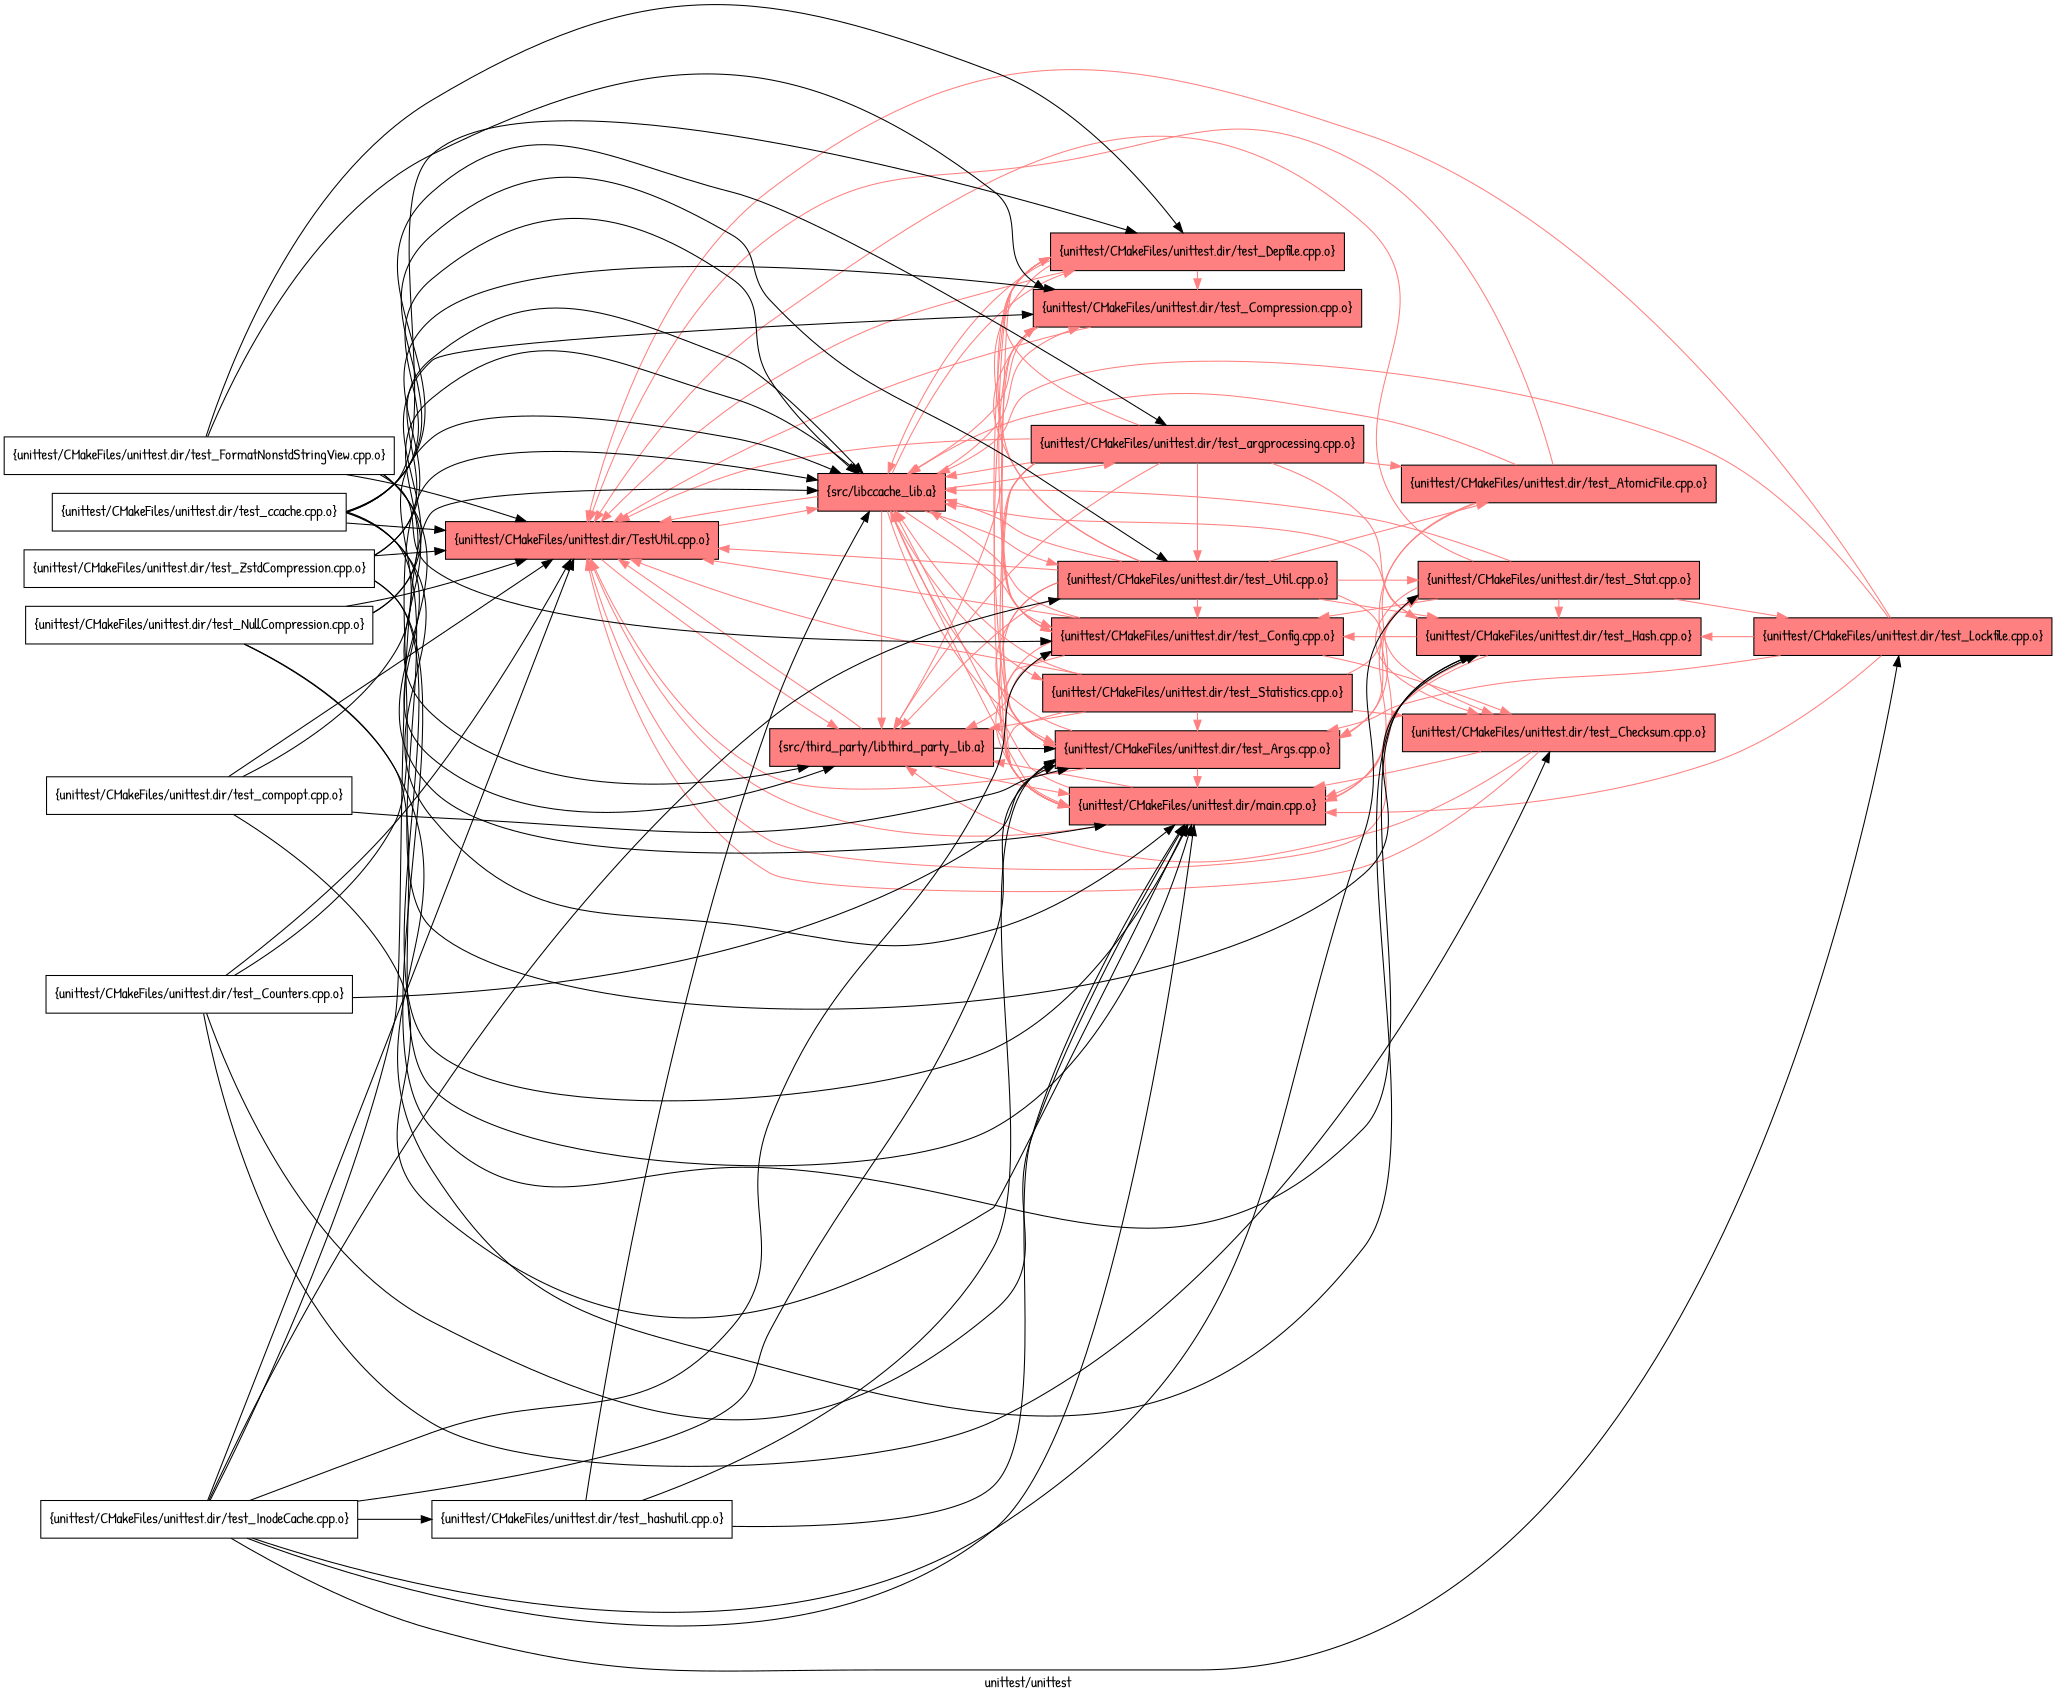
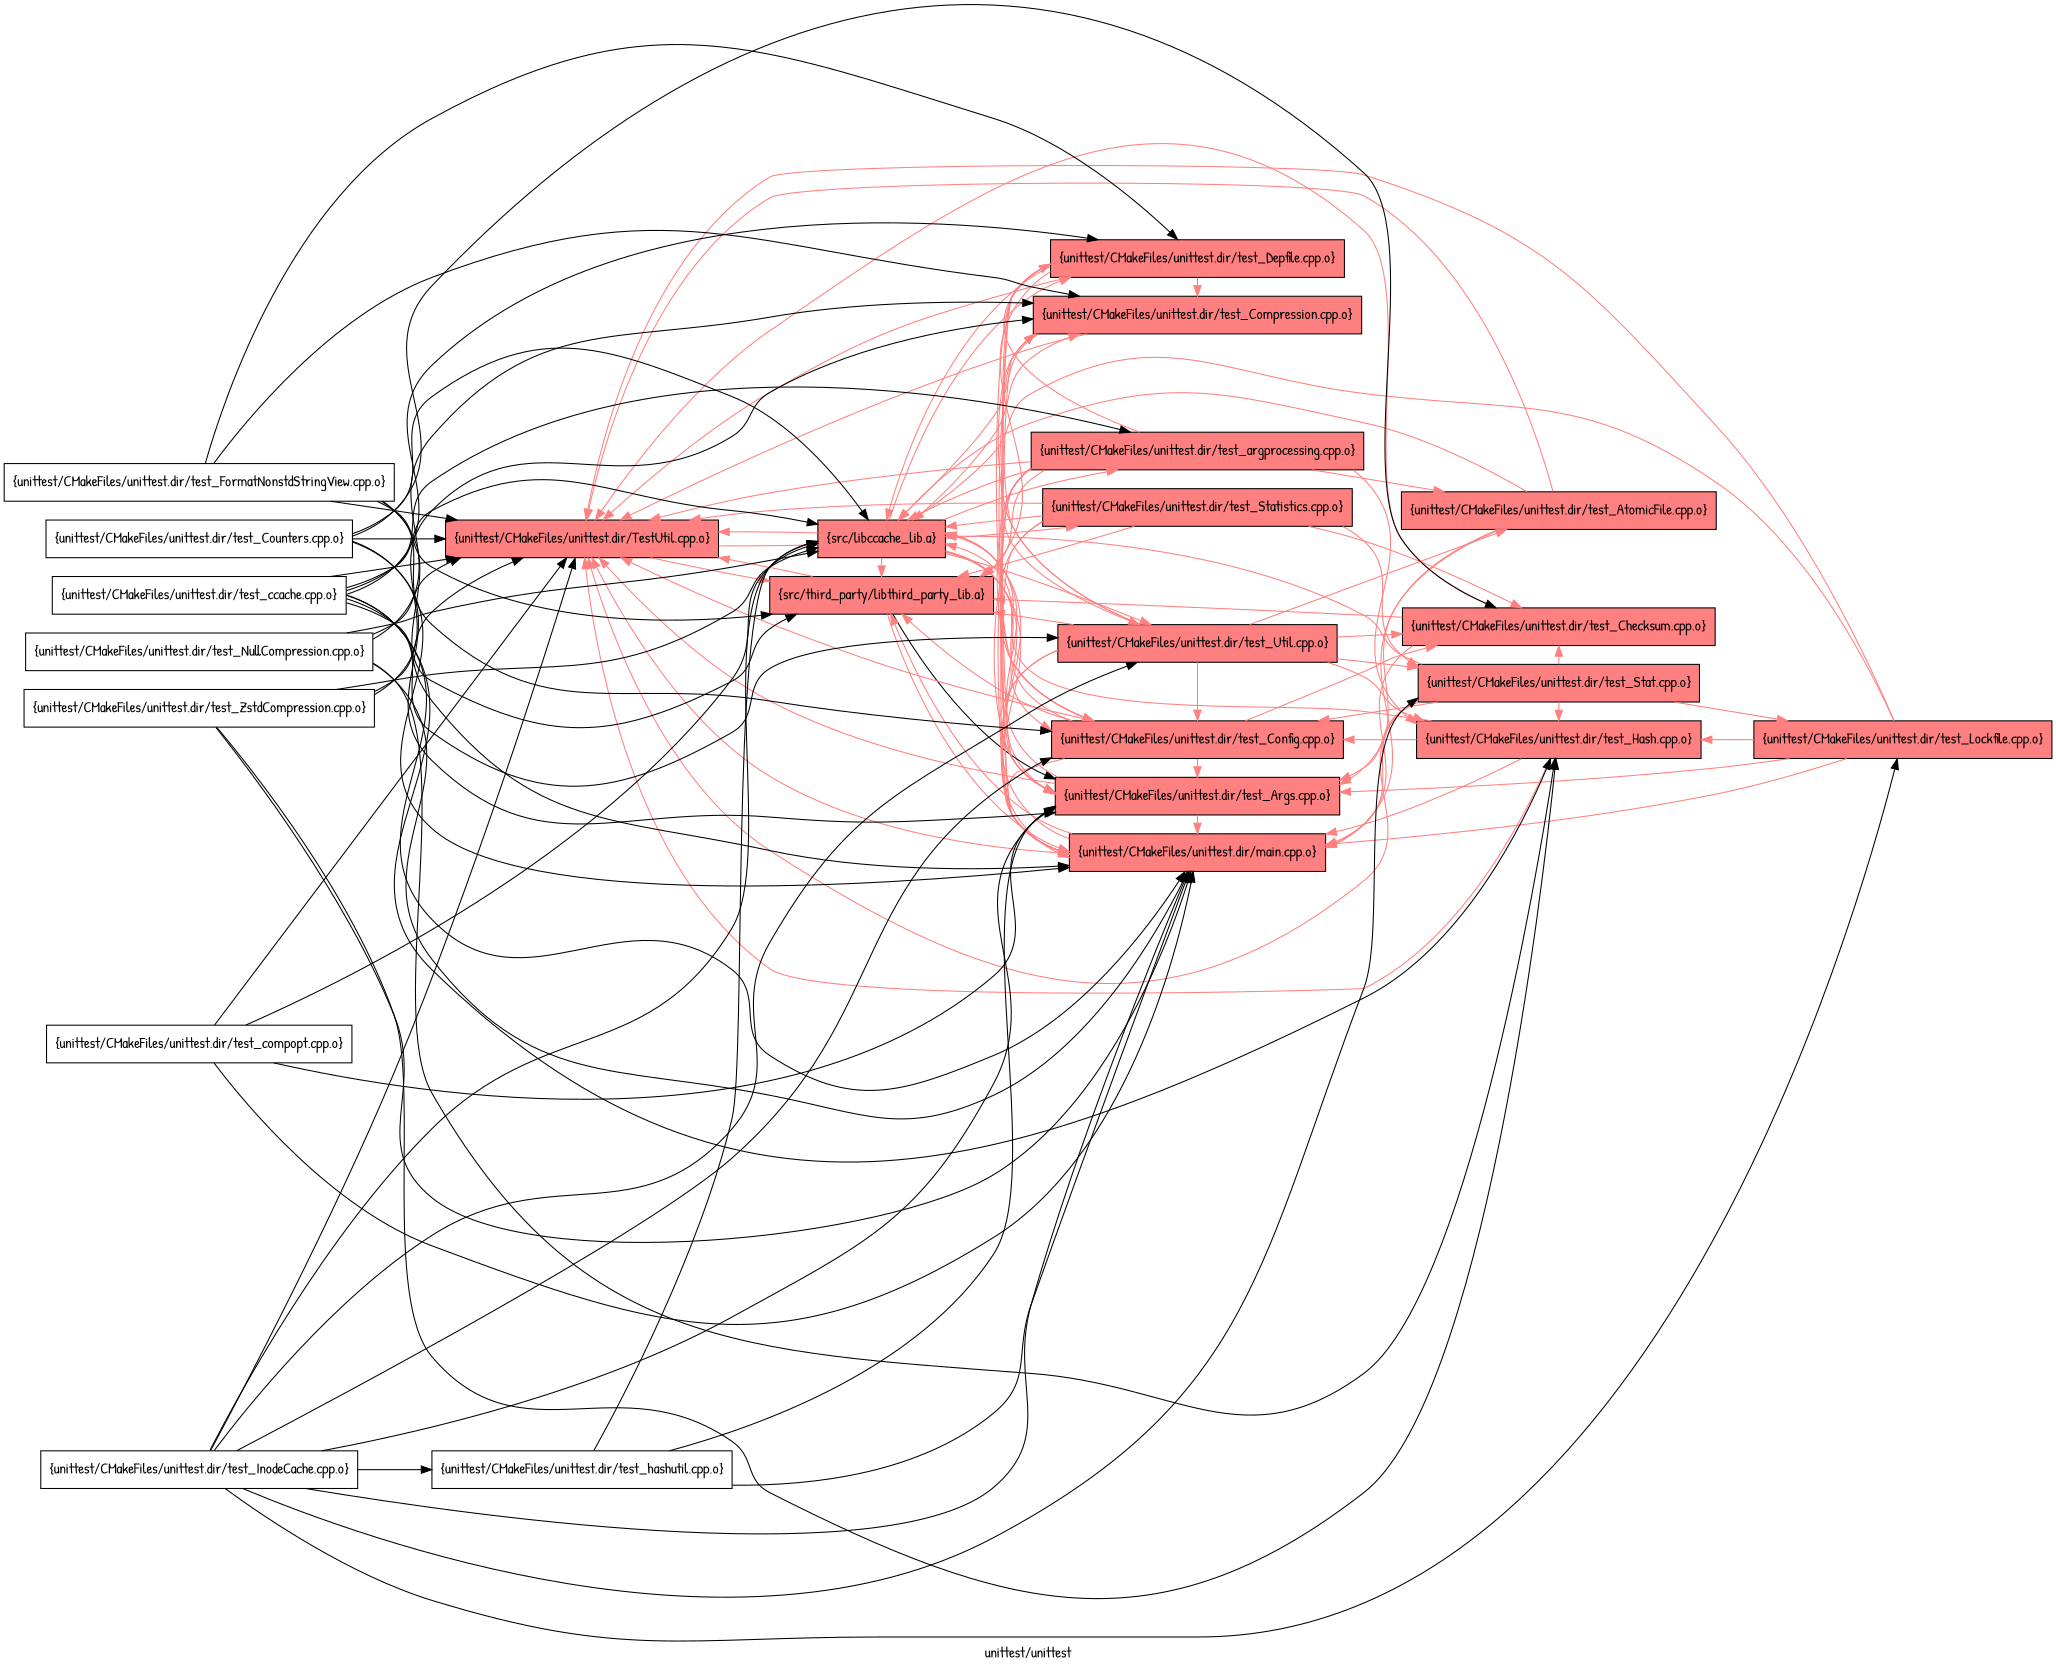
edge "{unittest/CMakeFiles/unittest.dir/test_Util.cpp.o}" -> "{src/libccache_lib.a}": removed
edge "{unittest/CMakeFiles/unittest.dir/test_Util.cpp.o}" -> "{unittest/CMakeFiles/unittest.dir/TestUtil.cpp.o}": removed
